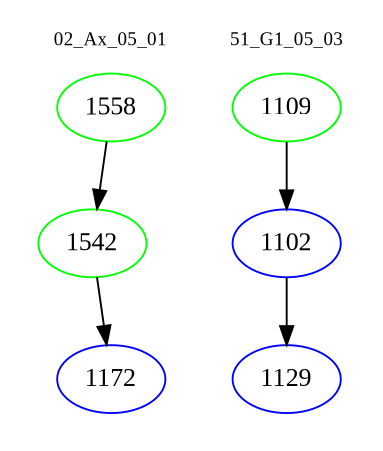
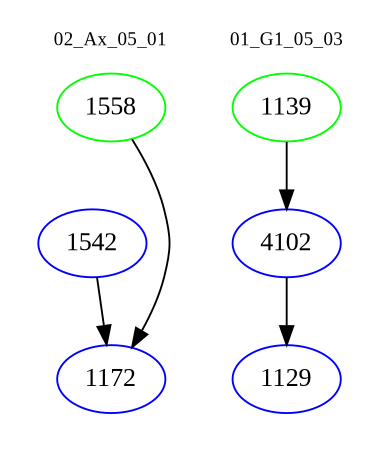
cluster "51_G1_05_03": label "51_G1_05_03" -> "01_G1_05_03"
node "1109": label "1109" -> "1139"
edge "1558" -> "1542": now "1558" -> "1172"
node "1542": color green -> blue
node "1102": label "1102" -> "4102"
